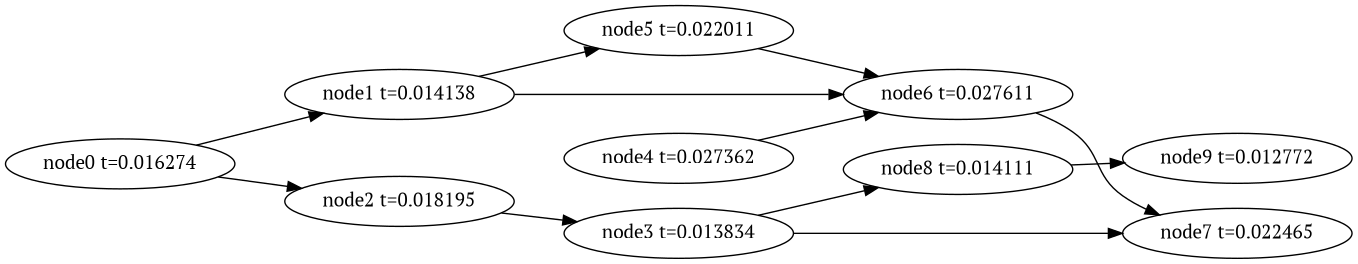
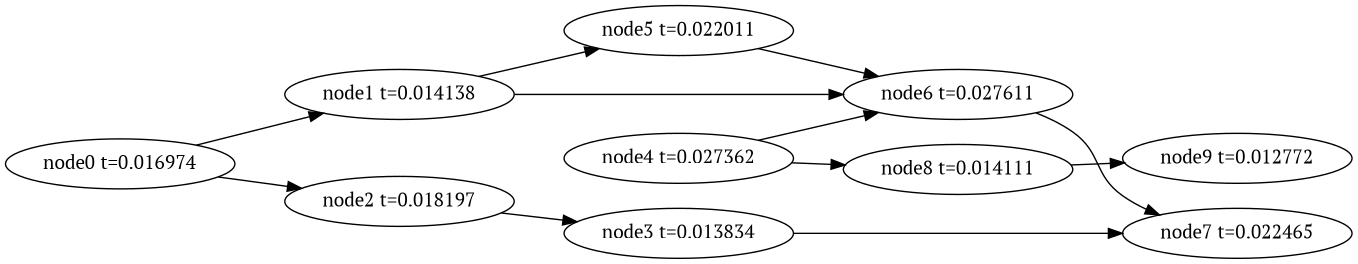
node "node0 t=0.016274": label "node0 t=0.016274" -> "node0 t=0.016974"
node "node2 t=0.018195": label "node2 t=0.018195" -> "node2 t=0.018197"
edge "node3 t=0.013834" -> "node8 t=0.014111": now "node4 t=0.027362" -> "node8 t=0.014111"
